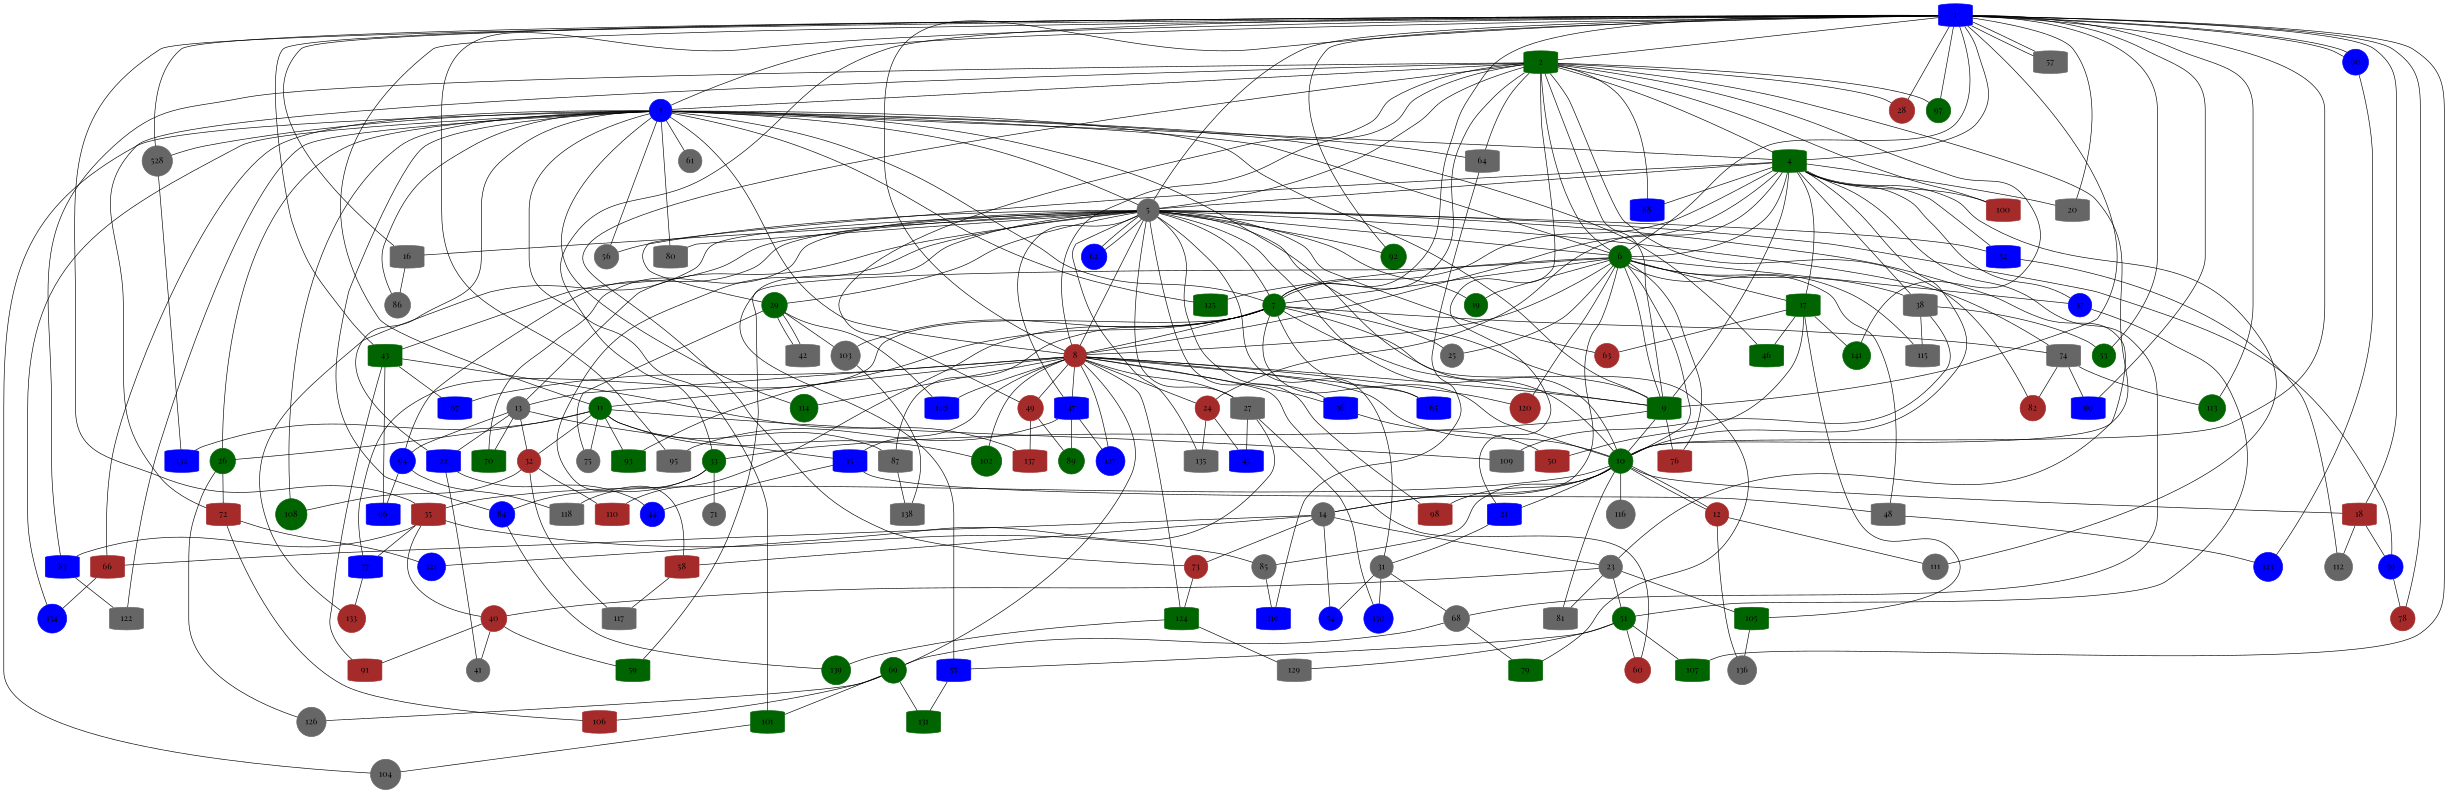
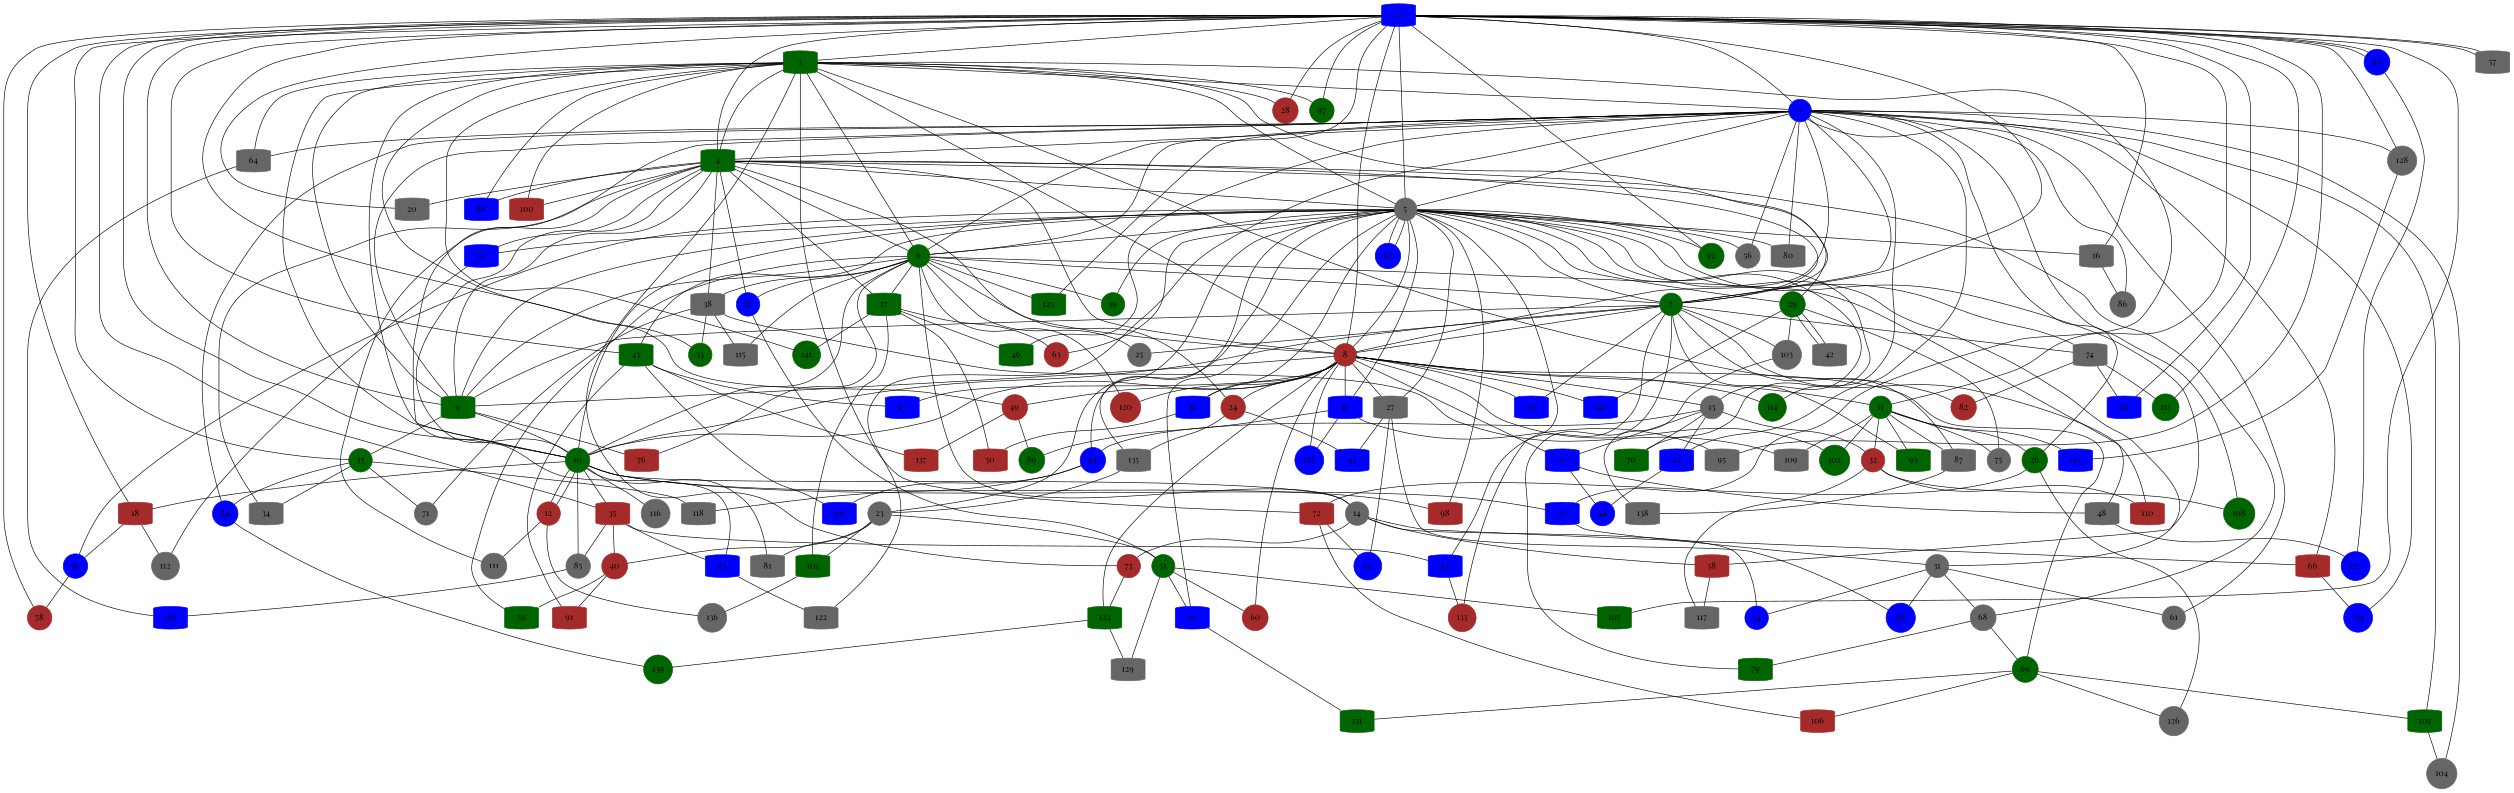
node "528": label "528" -> "128"
edge "38" -- "71": added
node "34": added
edge "14" -- "23": now "135" -- "23"
edge "31" -- "61": added
node "41": removed
